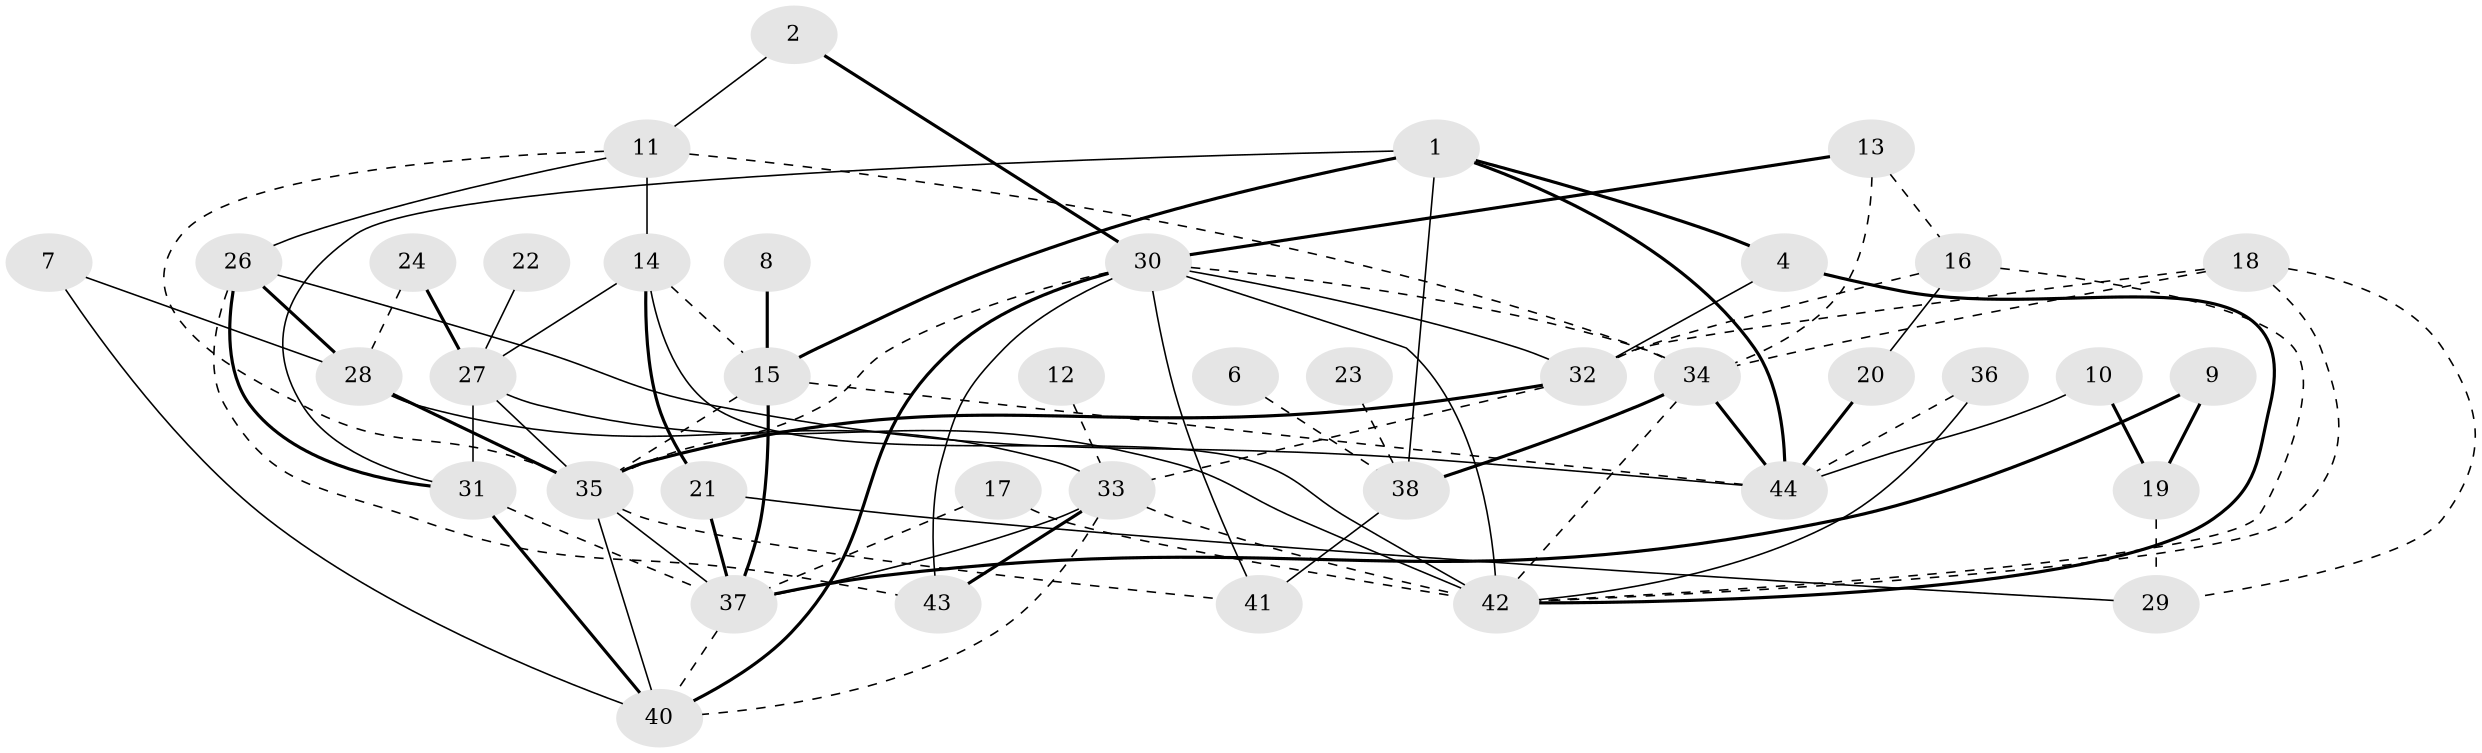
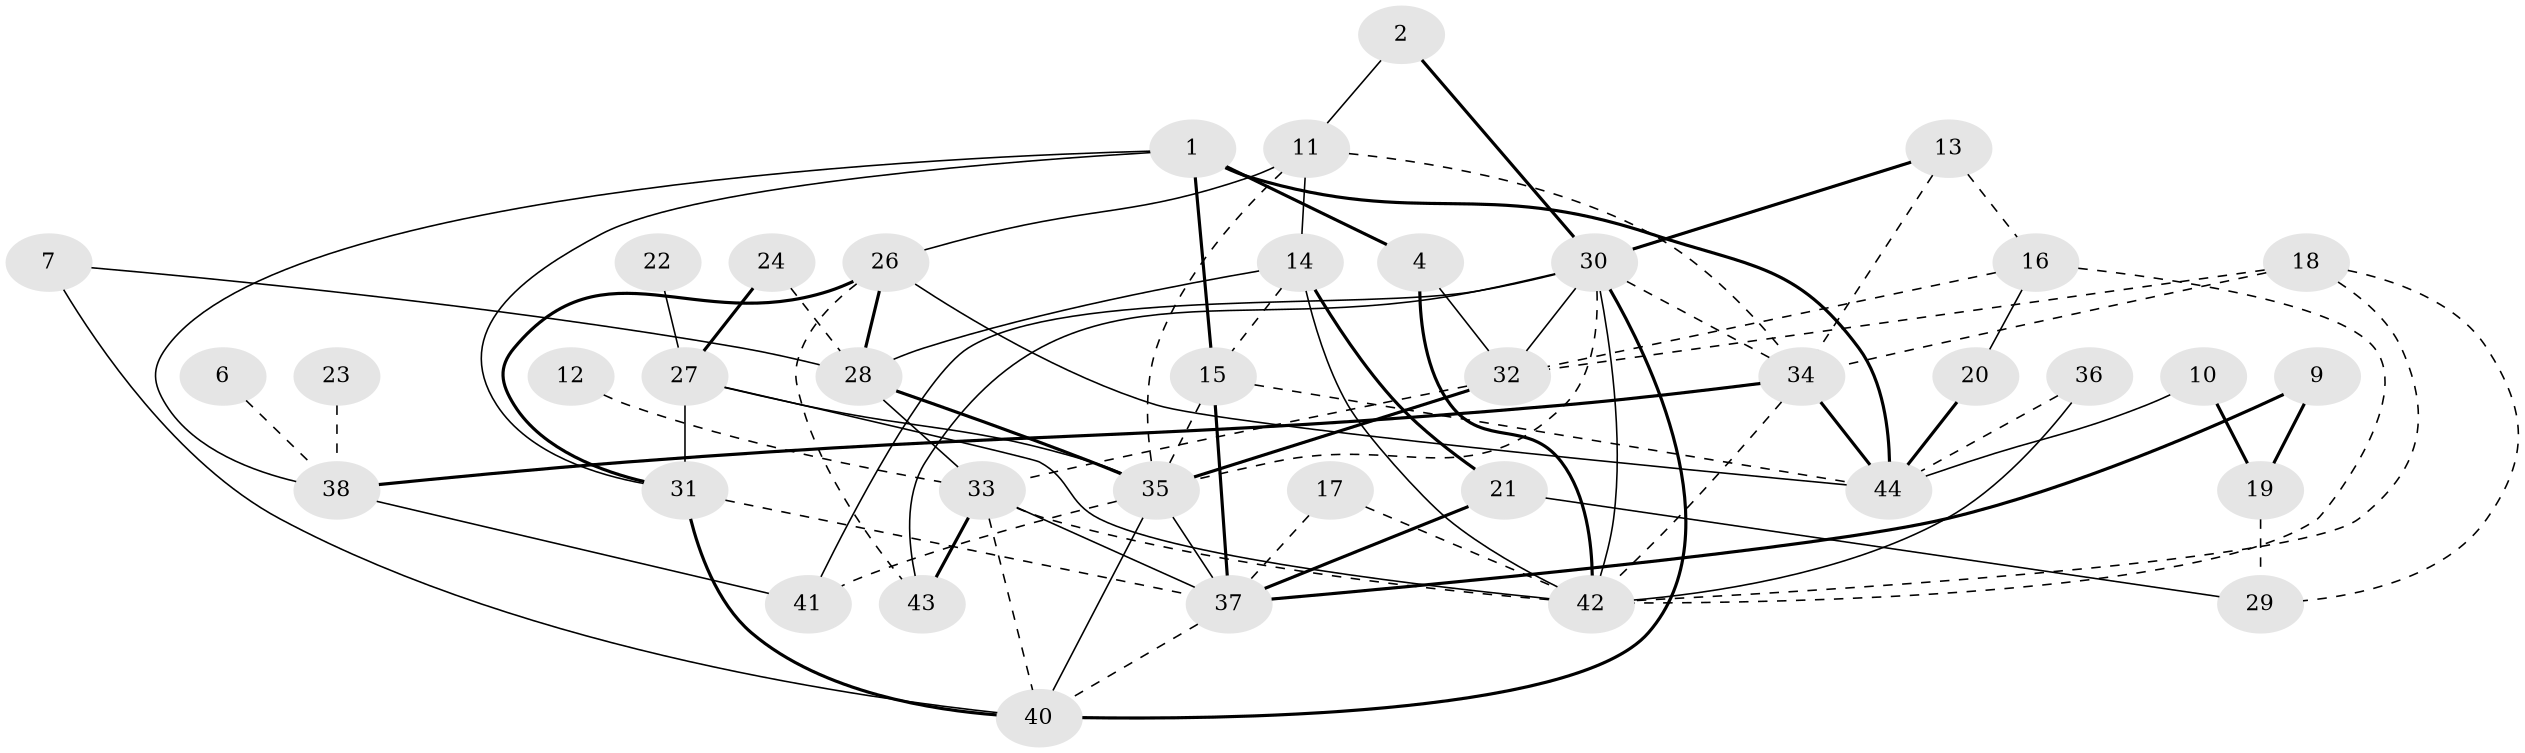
node "8": removed
edge "14" -- "27": now "14" -- "28"
